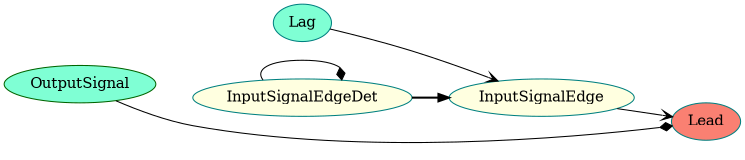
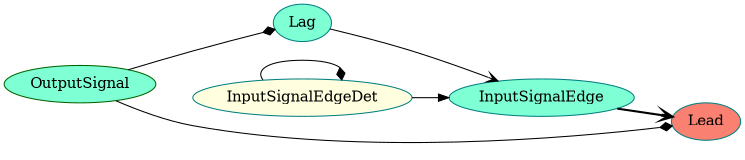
edge "OutputSignal" -> "Lag": added
edge "InputSignalEdgeDet" -> "InputSignalEdge": style bold -> solid
node "InputSignalEdge": fillcolor lightyellow -> aquamarine
edge "InputSignalEdge" -> "Lead": style solid -> bold
